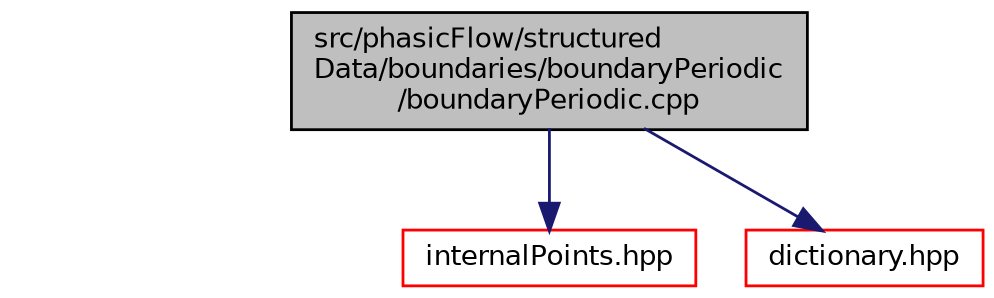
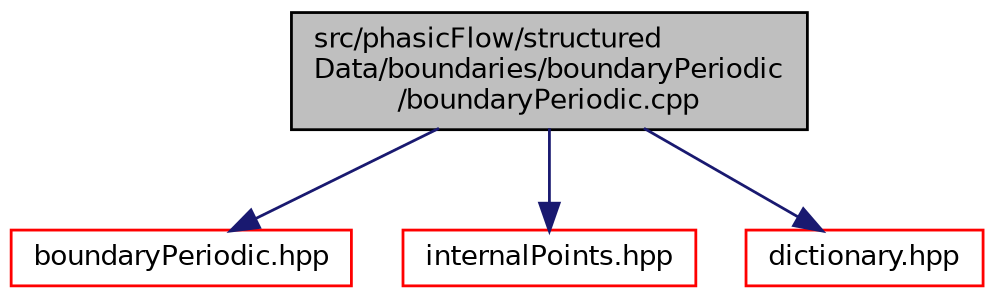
node "boundaryPeriodic.hpp": added
